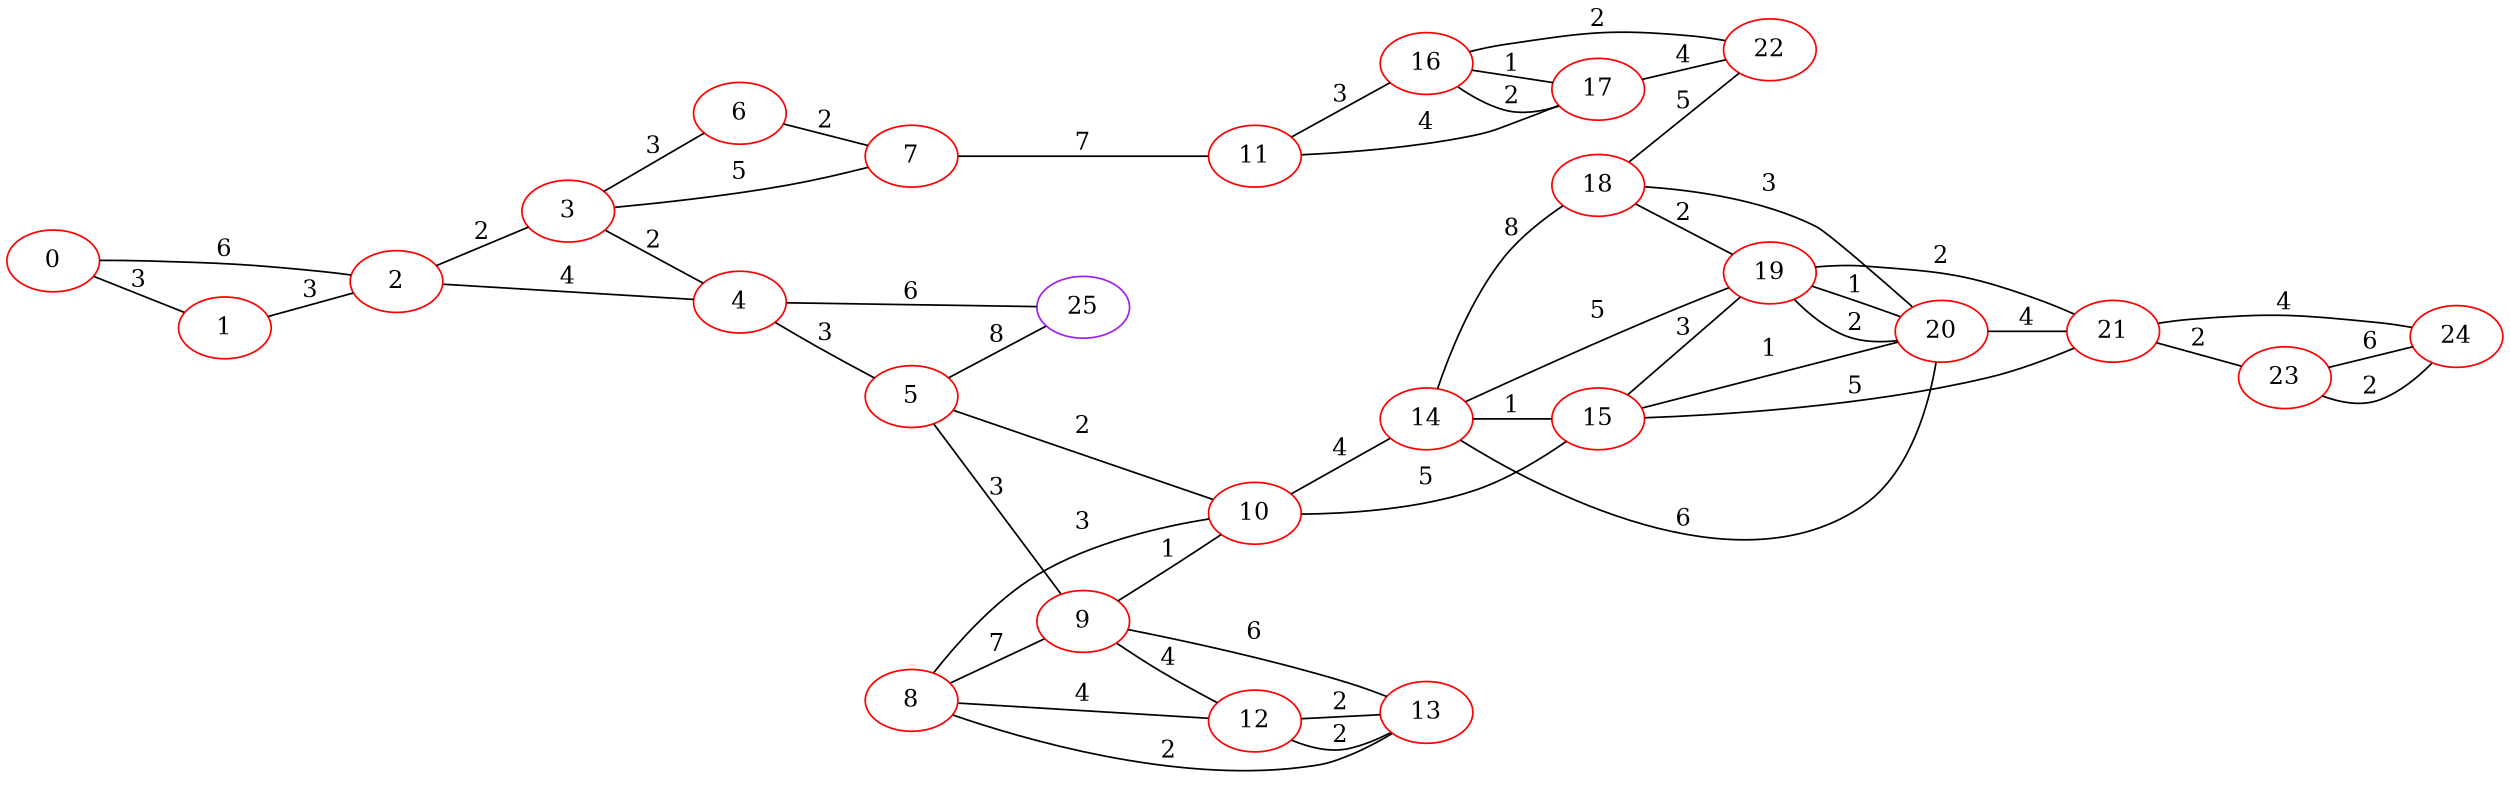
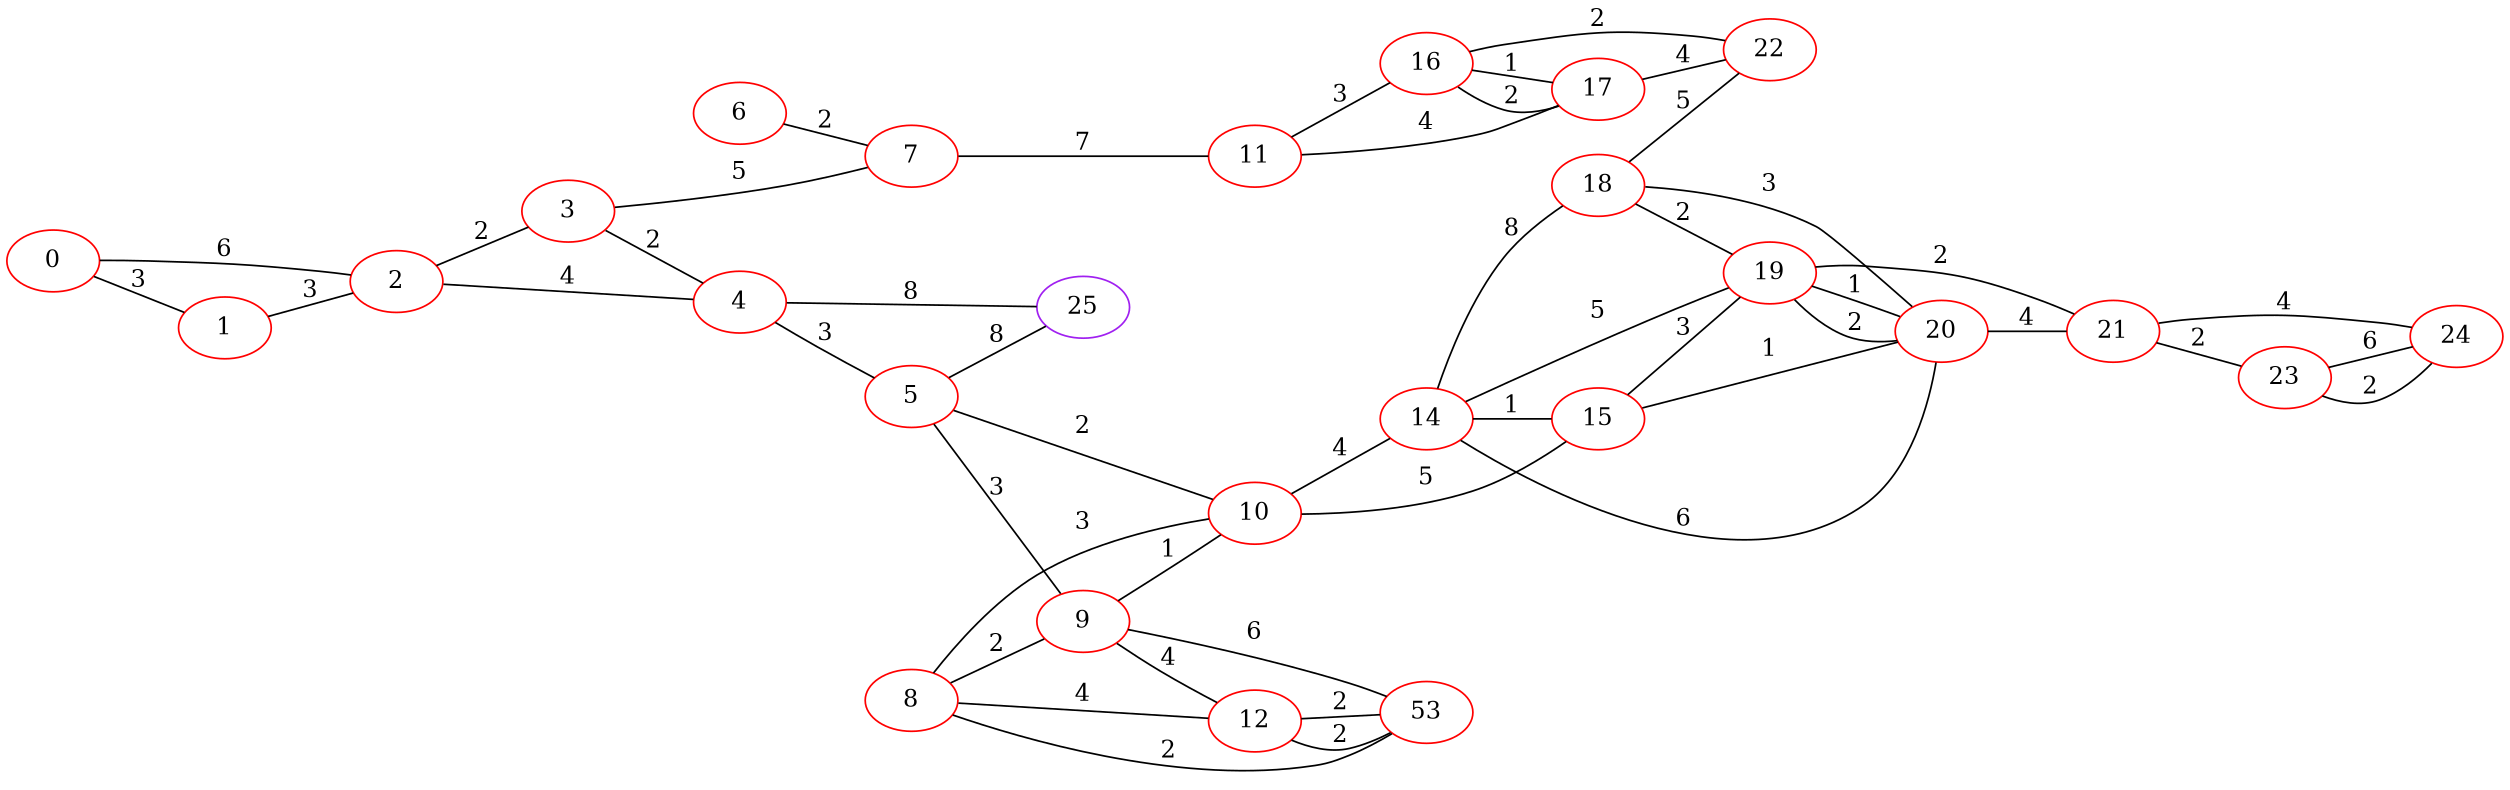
edge "6" -- "3": removed, label "3"
edge "4" -- "25": label "6" -> "8"
edge "21" -- "15": removed, label "5"
edge "9" -- "8": label "7" -> "2"
node "13": label "13" -> "53"
